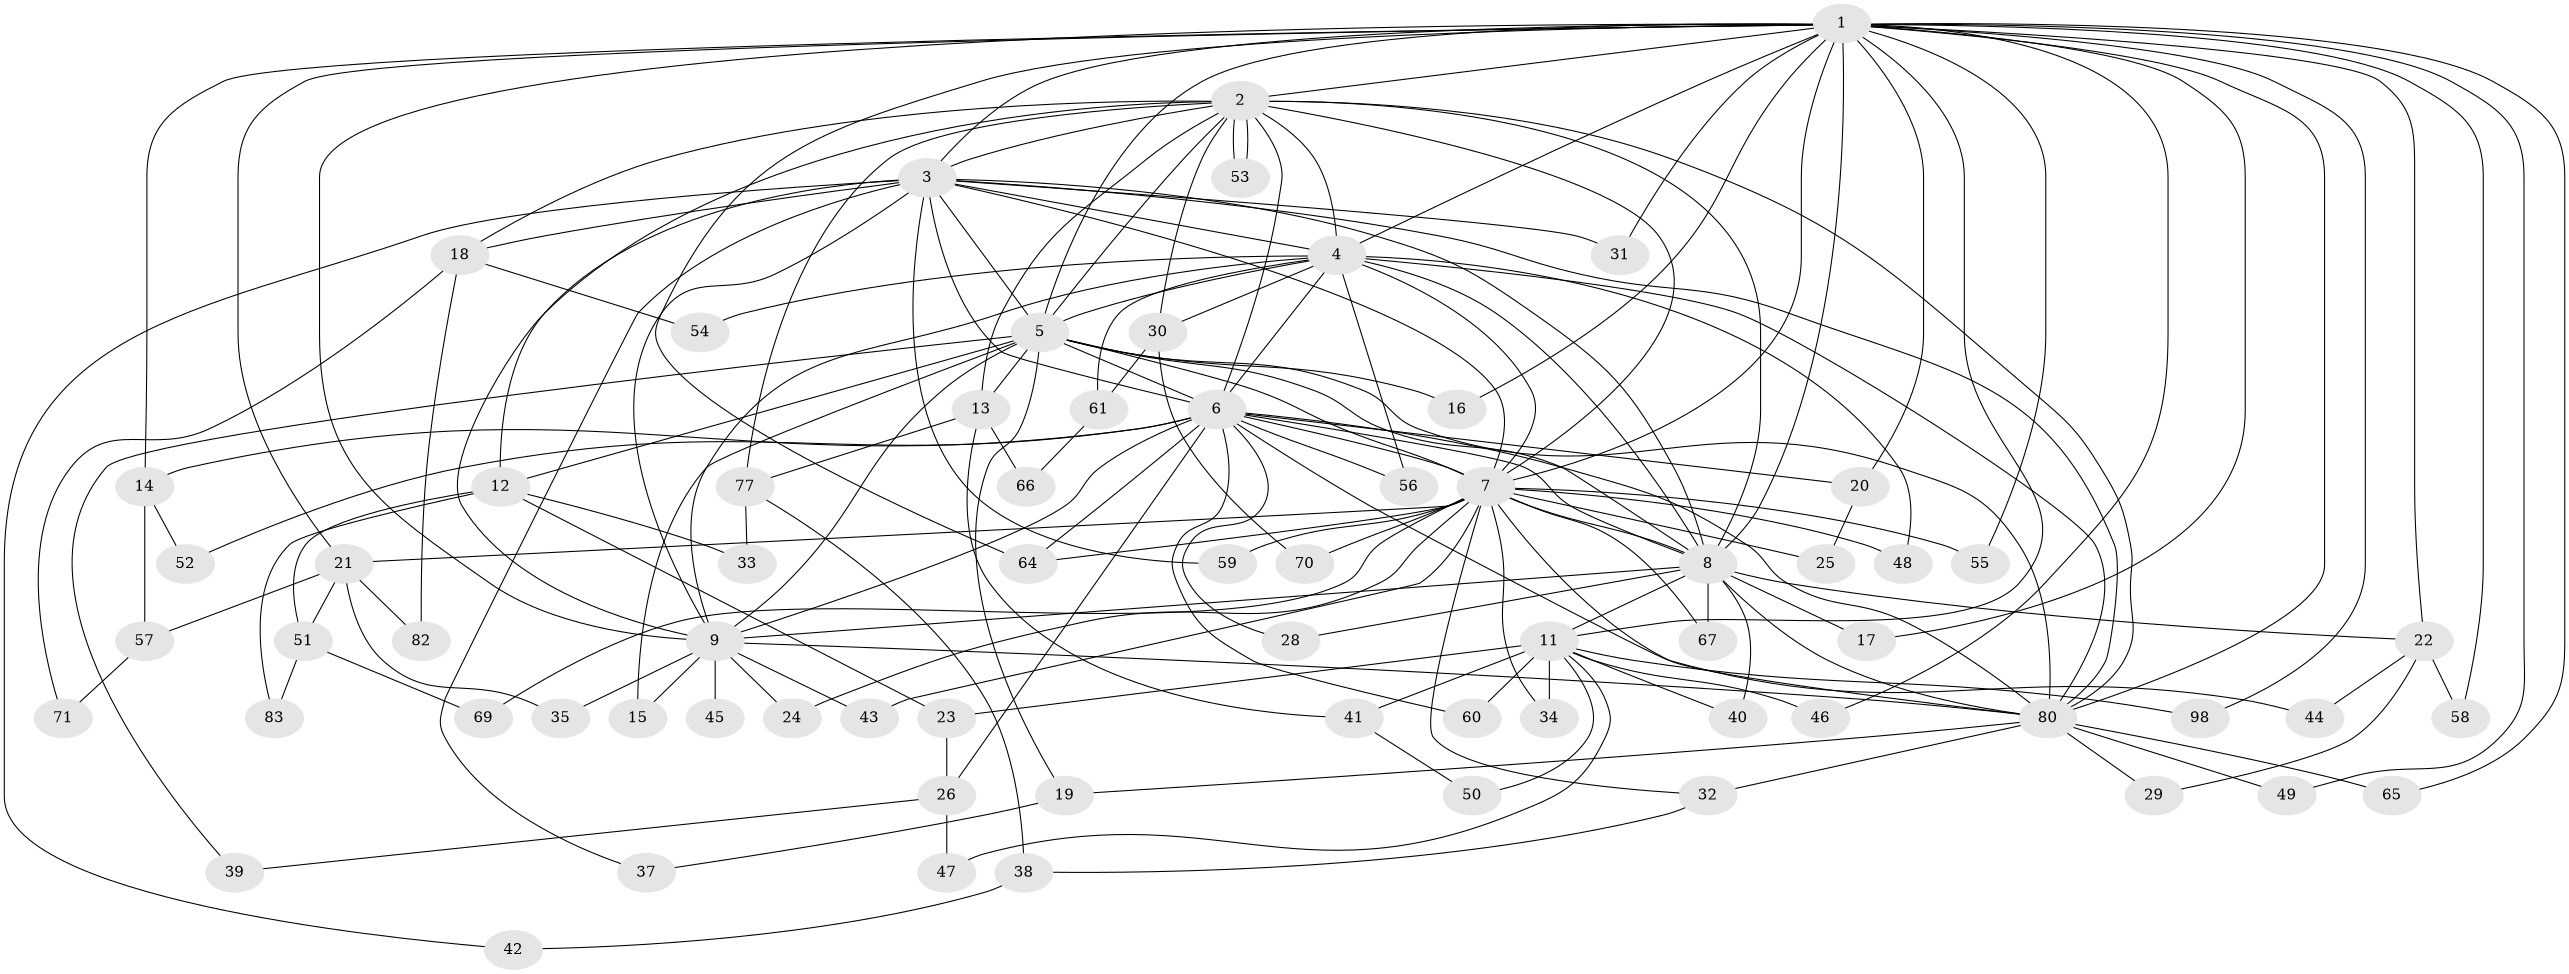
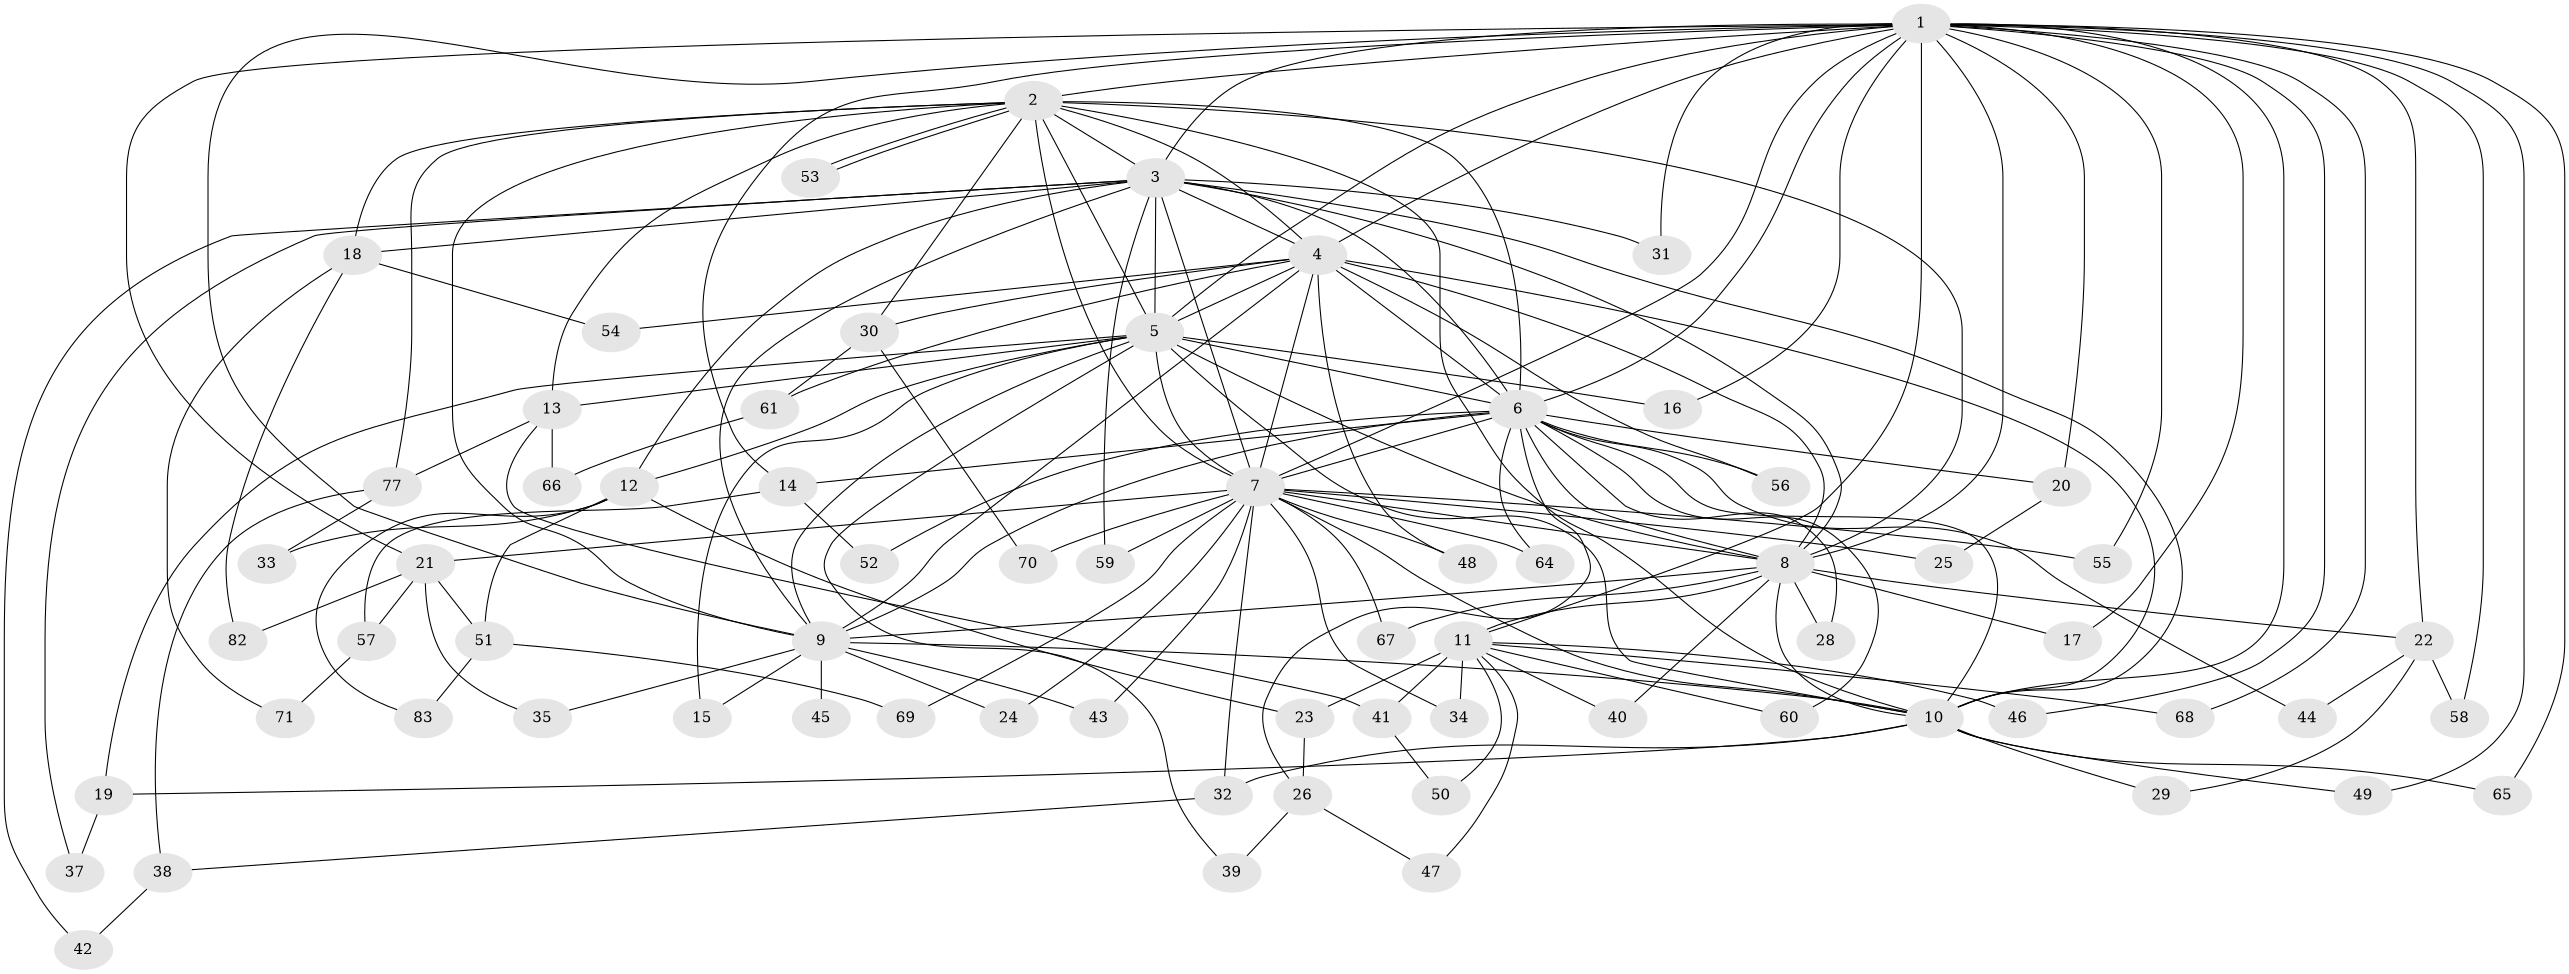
edge "1" -- "64": now "1" -- "6"
node "80": label "80" -> "10"
node "98": label "98" -> "68"
